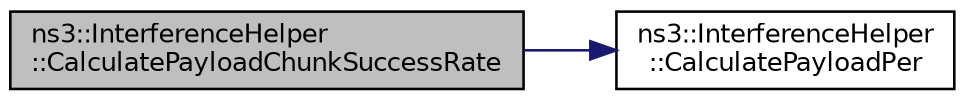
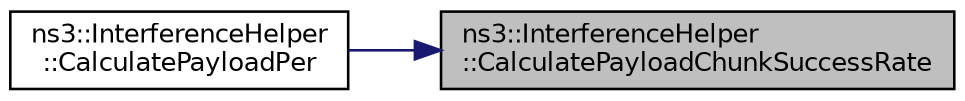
edge "ns3::InterferenceHelper ::CalculatePayloadChunkSuccessRate" -> "ns3::InterferenceHelper ::CalculatePayloadPer": reversed
